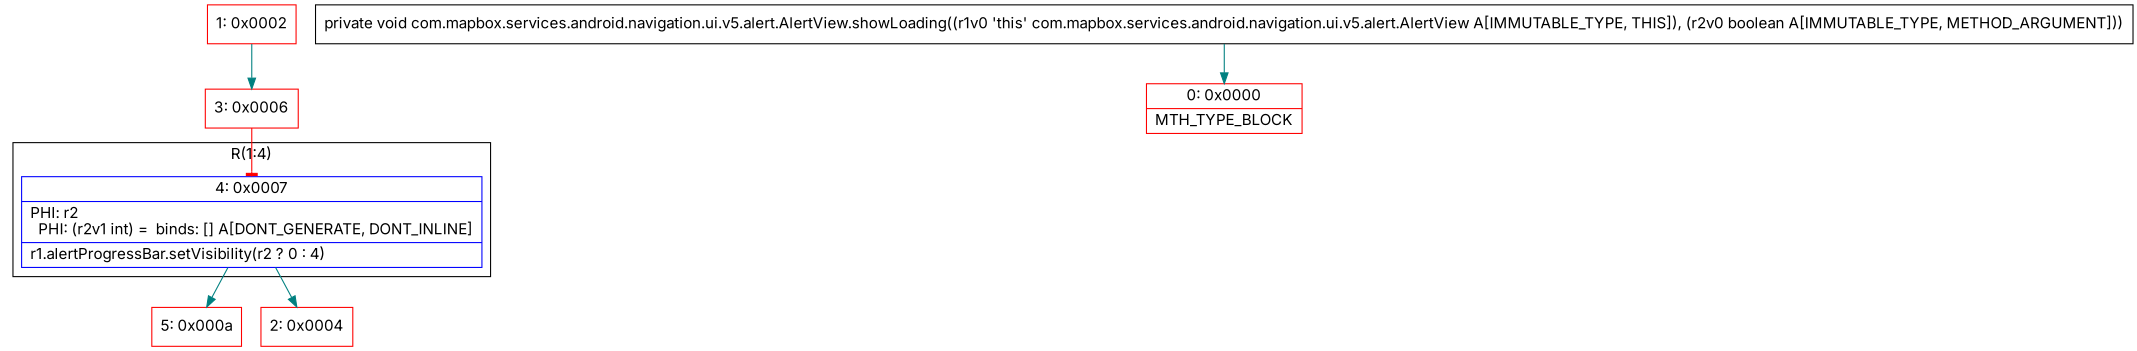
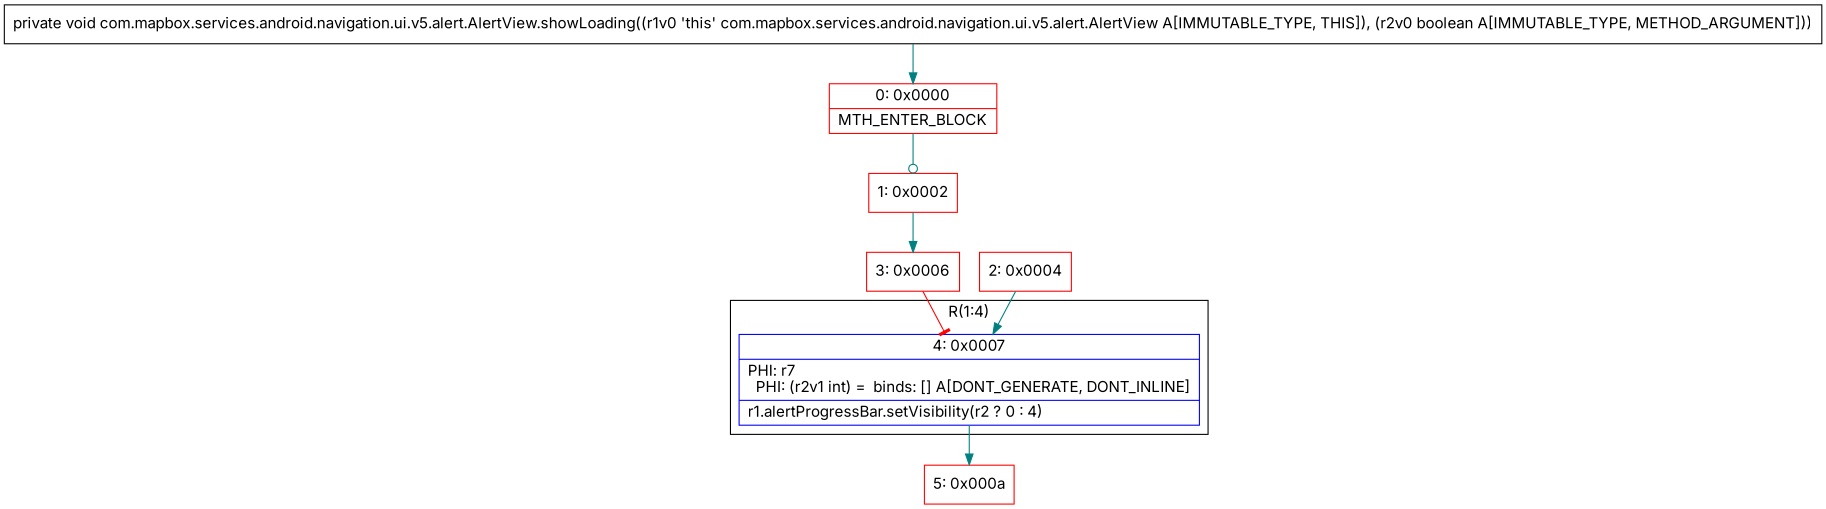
node "0: 0x0000": text "MTH_TYPE_BLOCK" -> "MTH_ENTER_BLOCK"
edge "0: 0x0000" -> "1: 0x0002": added
node "4: 0x0007": text "PHI: r2" -> "PHI: r7"
edge "4: 0x0007" -> "2: 0x0004": reversed
